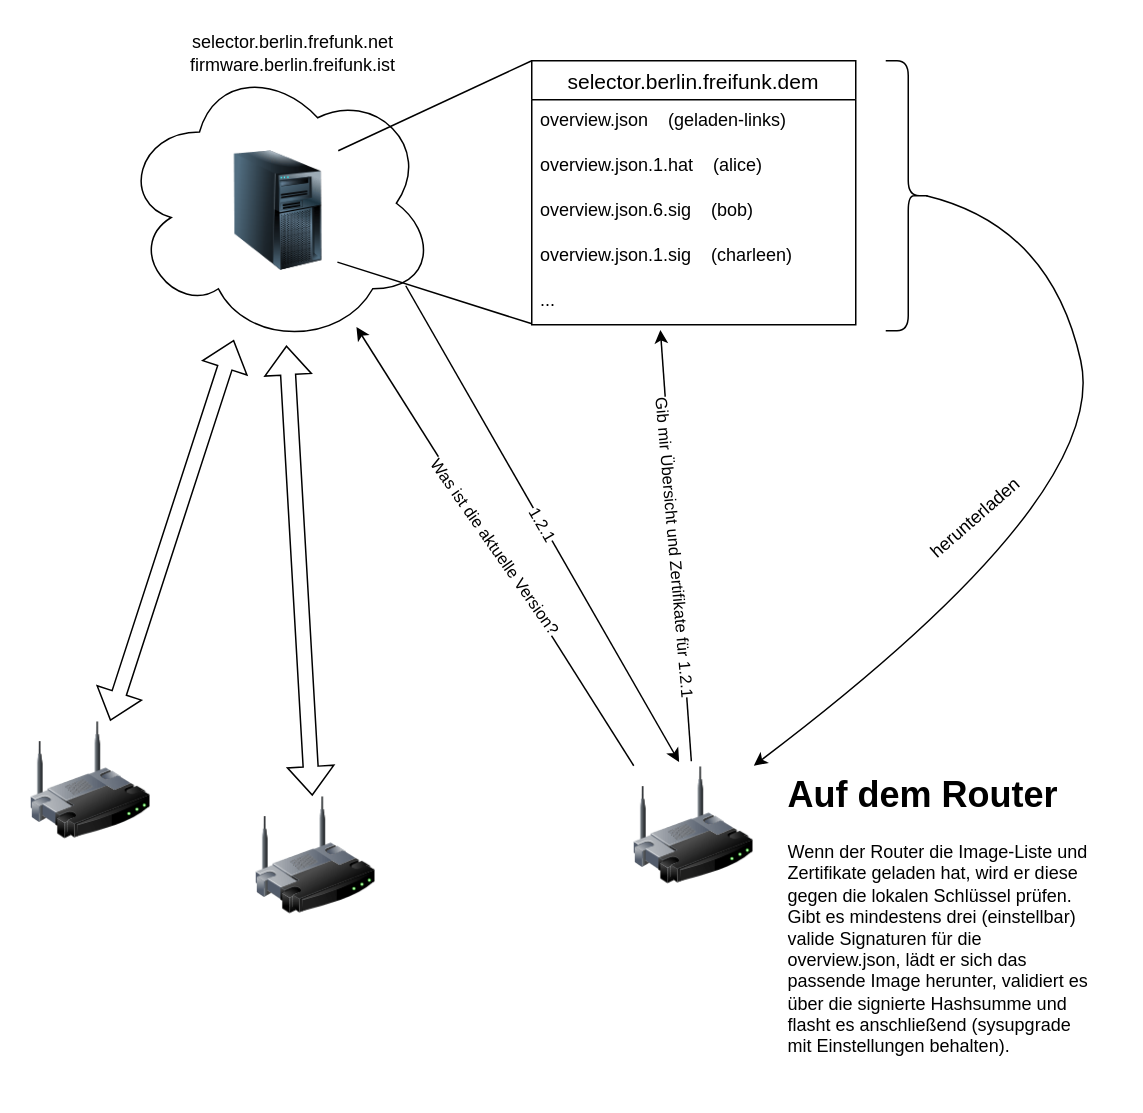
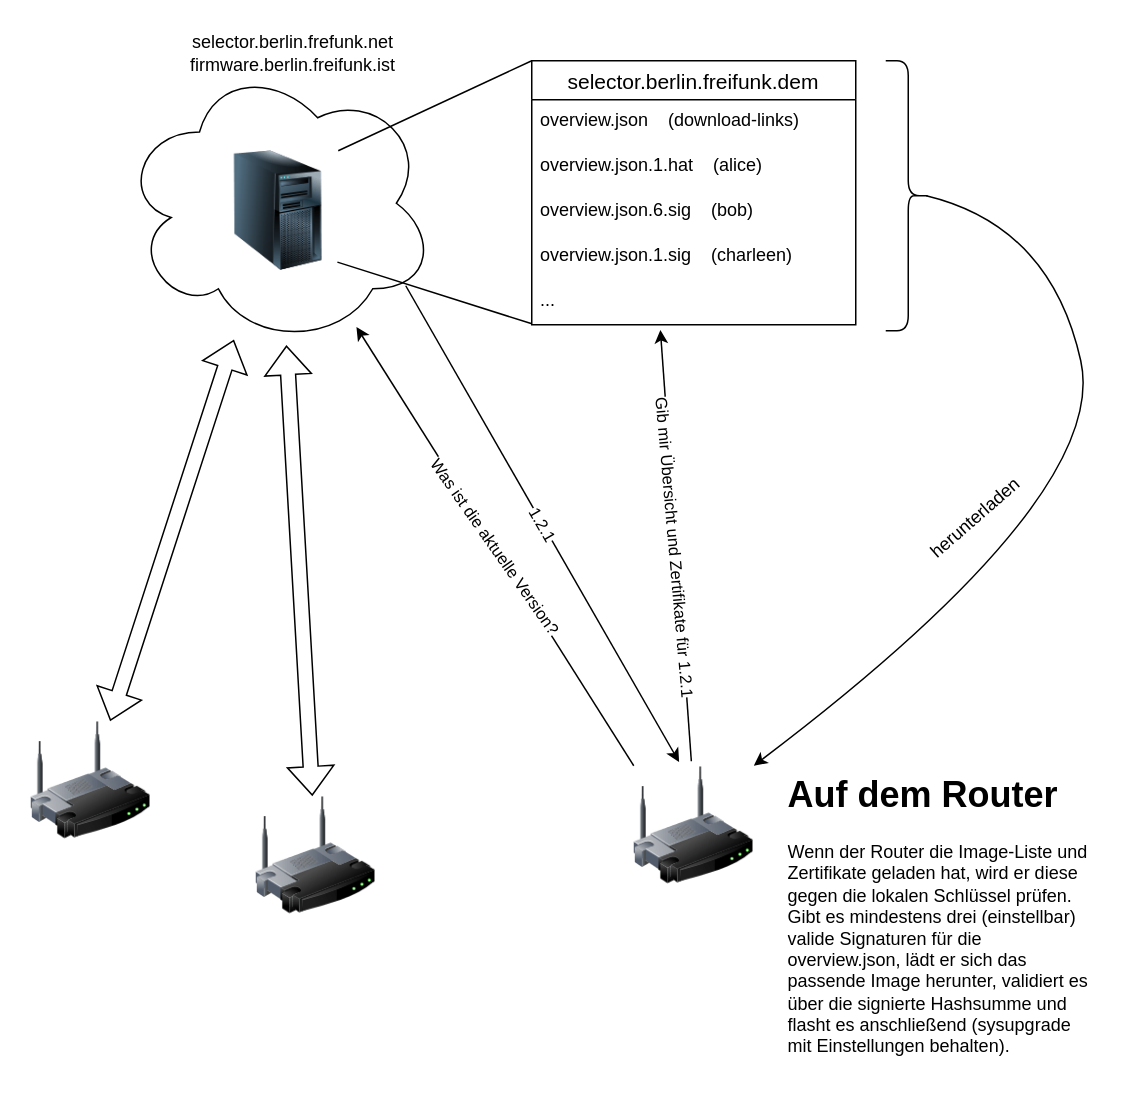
node "overview.json (geladen-links)": label "overview.json (geladen-links)" -> "overview.json (download-links)"
